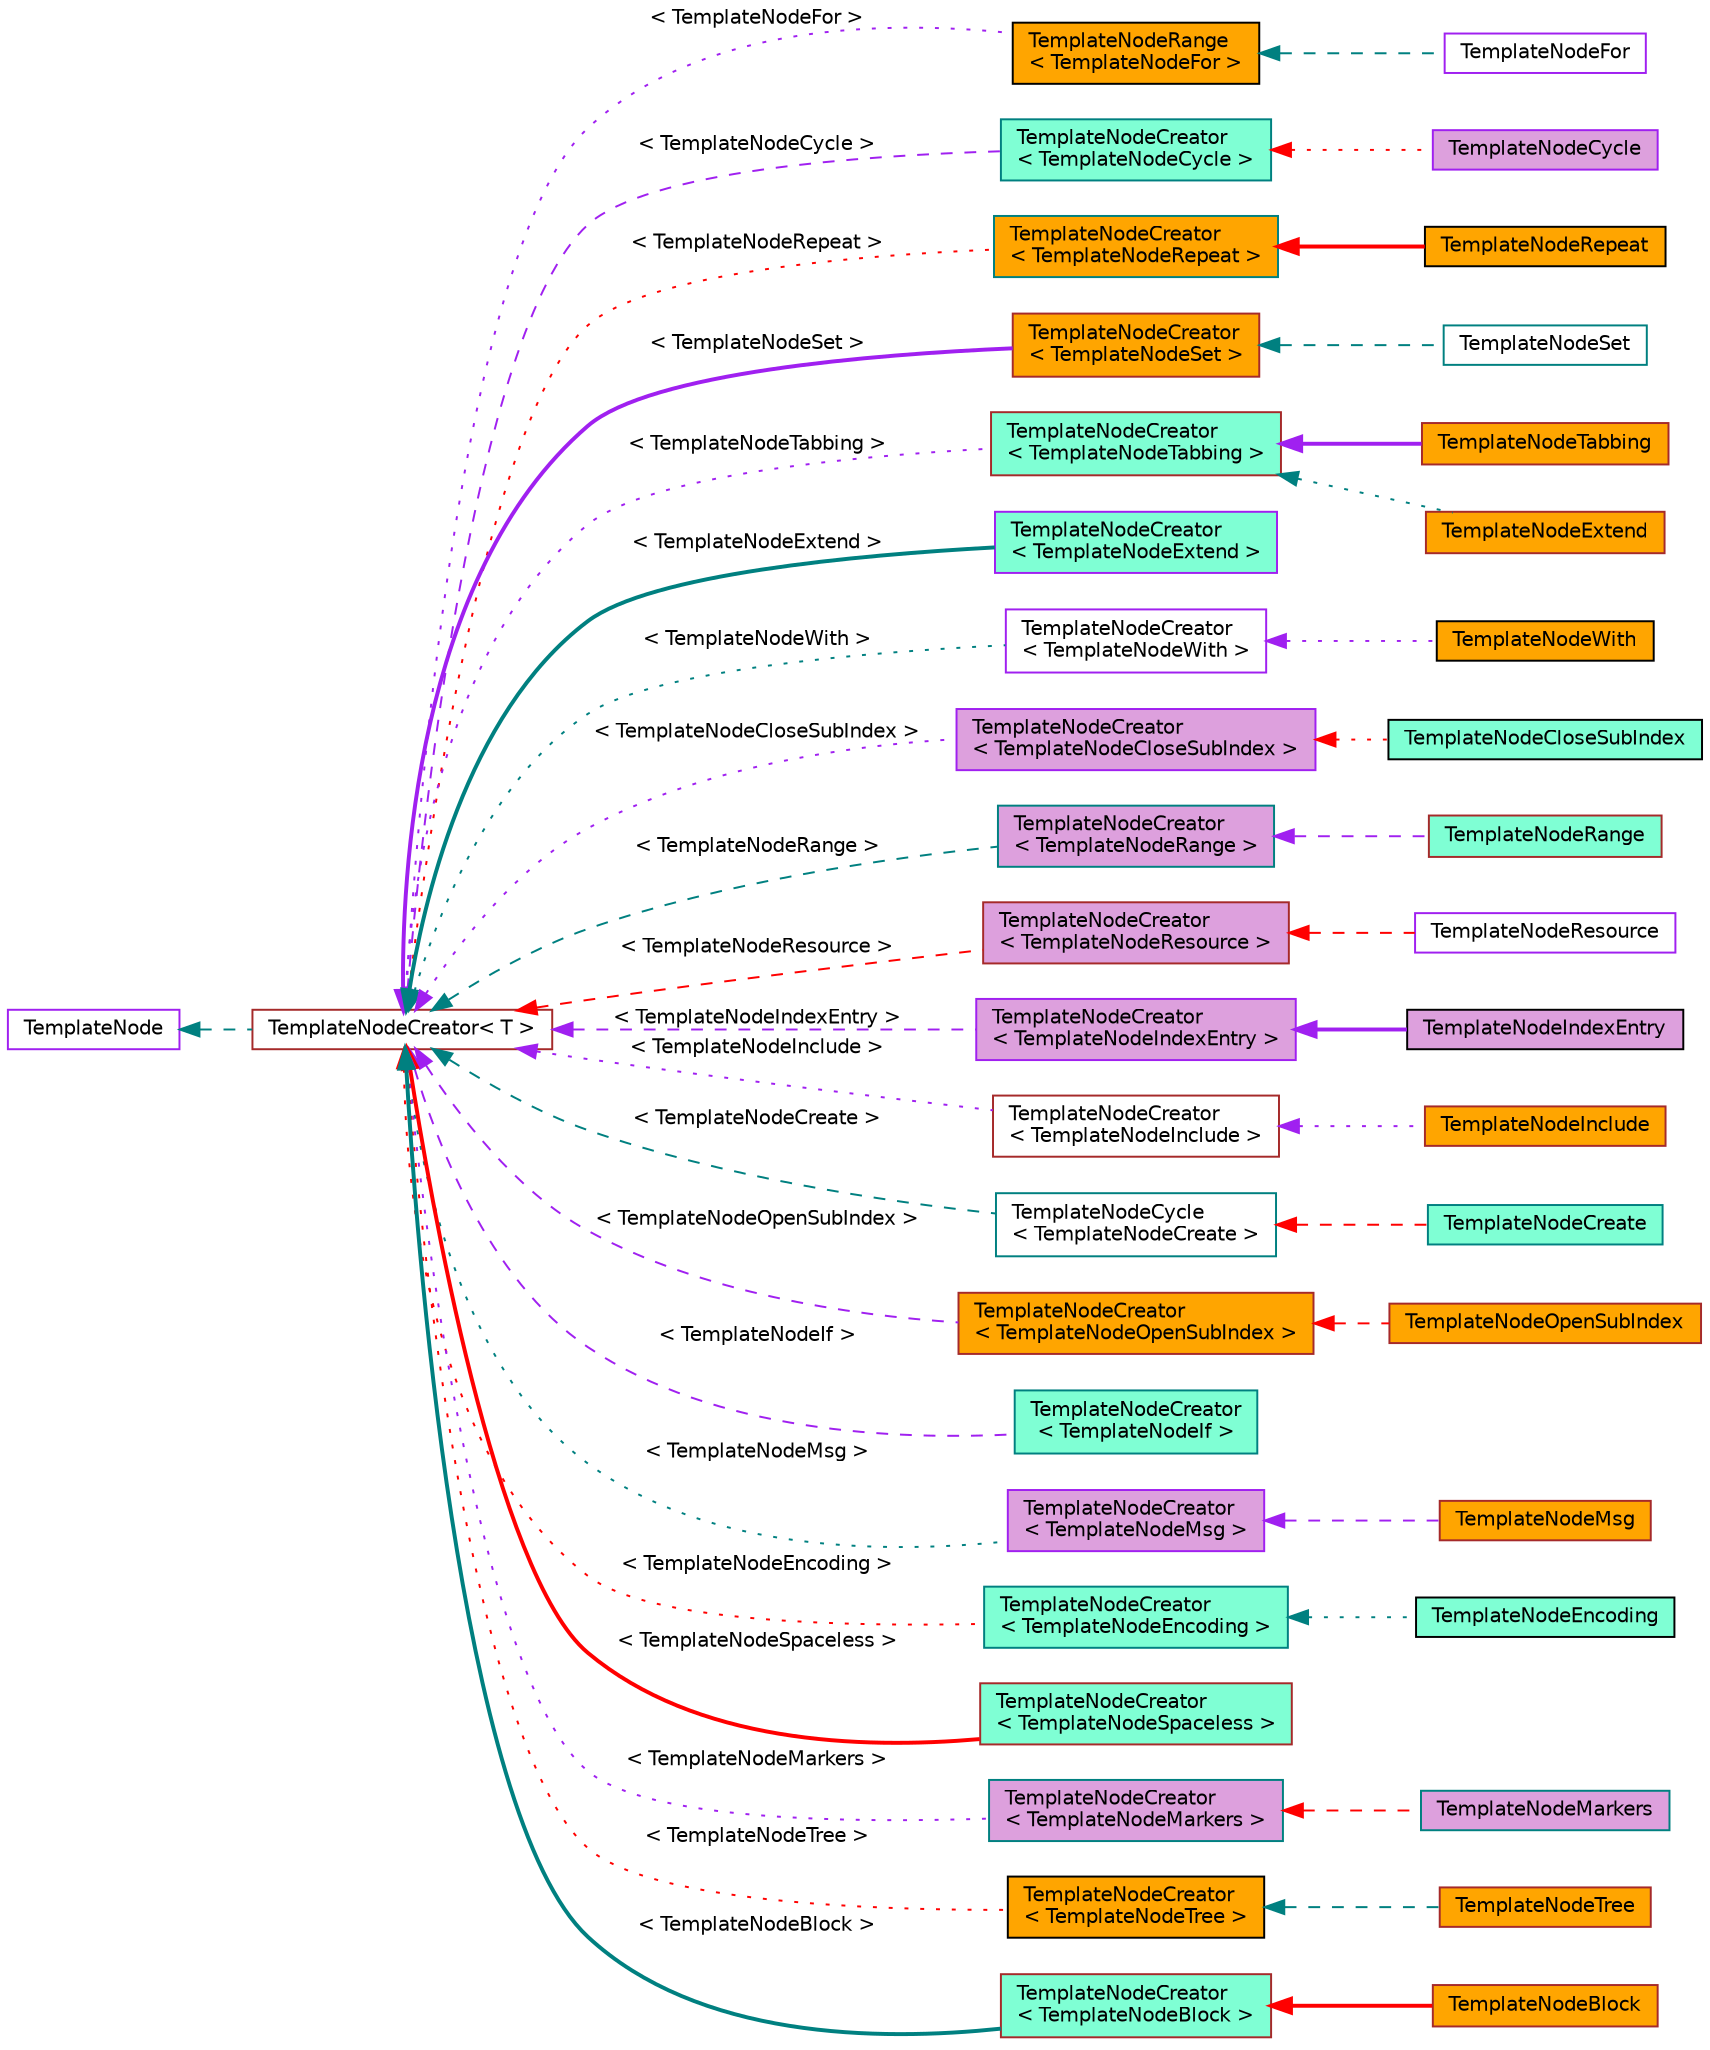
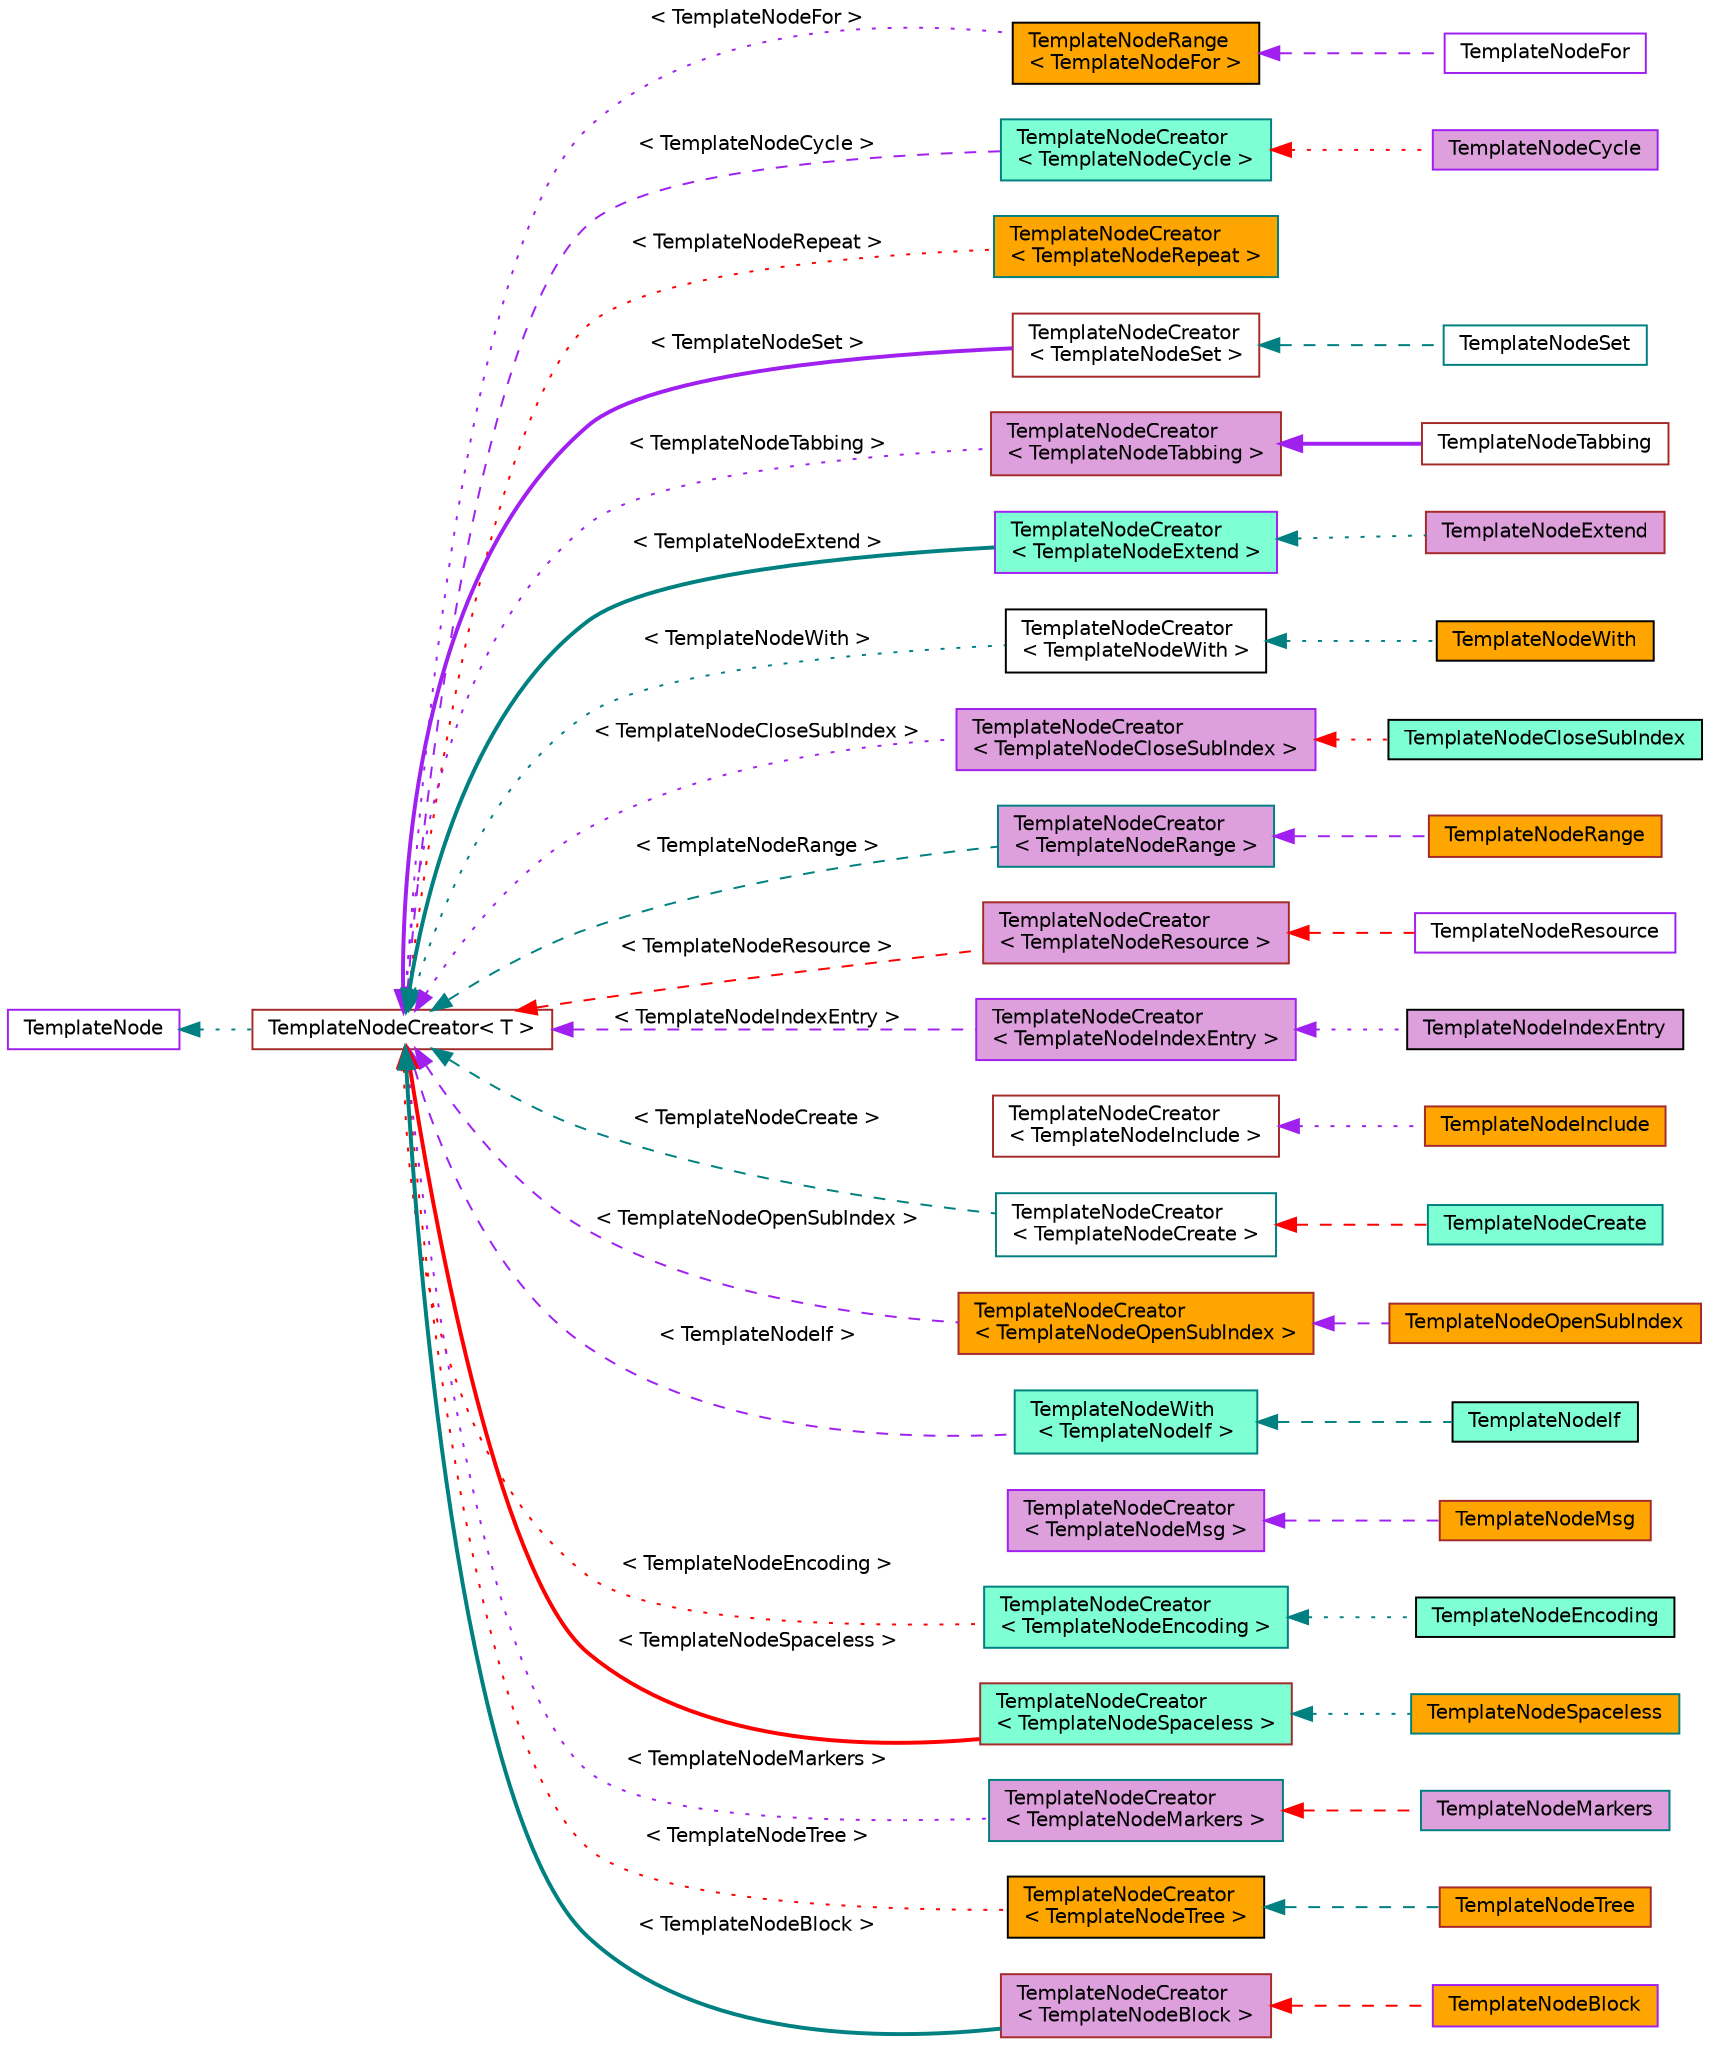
edge "TemplateNodeFor" -> "TemplateNodeRange < TemplateNodeFor >": color teal -> purple
node "TemplateNodeRepeat": removed
node "TemplateNodeCreator < TemplateNodeSet >": fillcolor orange -> white
node "TemplateNodeCreator < TemplateNodeTabbing >": fillcolor aquamarine -> plum
node "TemplateNodeTabbing": fillcolor orange -> white
edge "TemplateNodeExtend" -> "TemplateNodeCreator < TemplateNodeTabbing >": now "TemplateNodeExtend" -> "TemplateNodeCreator < TemplateNodeExtend >"
node "TemplateNodeExtend": fillcolor orange -> plum
node "TemplateNodeCreator < TemplateNodeWith >": color purple -> black
edge "TemplateNodeWith" -> "TemplateNodeCreator < TemplateNodeWith >": color purple -> teal
node "TemplateNodeRange": fillcolor aquamarine -> orange
edge "TemplateNodeCreator< T >" -> "TemplateNode": style dashed -> dotted
edge "TemplateNodeIndexEntry" -> "TemplateNodeCreator < TemplateNodeIndexEntry >": style bold -> dotted
edge "TemplateNodeCreator < TemplateNodeInclude >" -> "TemplateNodeCreator< T >": removed, label "< TemplateNodeInclude >"
node "TemplateNodeCycle < TemplateNodeCreate >": label "TemplateNodeCycle < TemplateNodeCreate >" -> "TemplateNodeCreator < TemplateNodeCreate >"
edge "TemplateNodeOpenSubIndex" -> "TemplateNodeCreator < TemplateNodeOpenSubIndex >": color red -> purple
node "TemplateNodeCreator < TemplateNodeIf >": label "TemplateNodeCreator < TemplateNodeIf >" -> "TemplateNodeWith < TemplateNodeIf >"
node "TemplateNodeIf": added
edge "TemplateNodeCreator < TemplateNodeMsg >" -> "TemplateNodeCreator< T >": removed, label "< TemplateNodeMsg >"
node "TemplateNodeSpaceless": added
node "TemplateNodeCreator < TemplateNodeBlock >": fillcolor aquamarine -> plum
edge "TemplateNodeBlock" -> "TemplateNodeCreator < TemplateNodeBlock >": style bold -> dashed
node "TemplateNodeBlock": color brown -> purple
